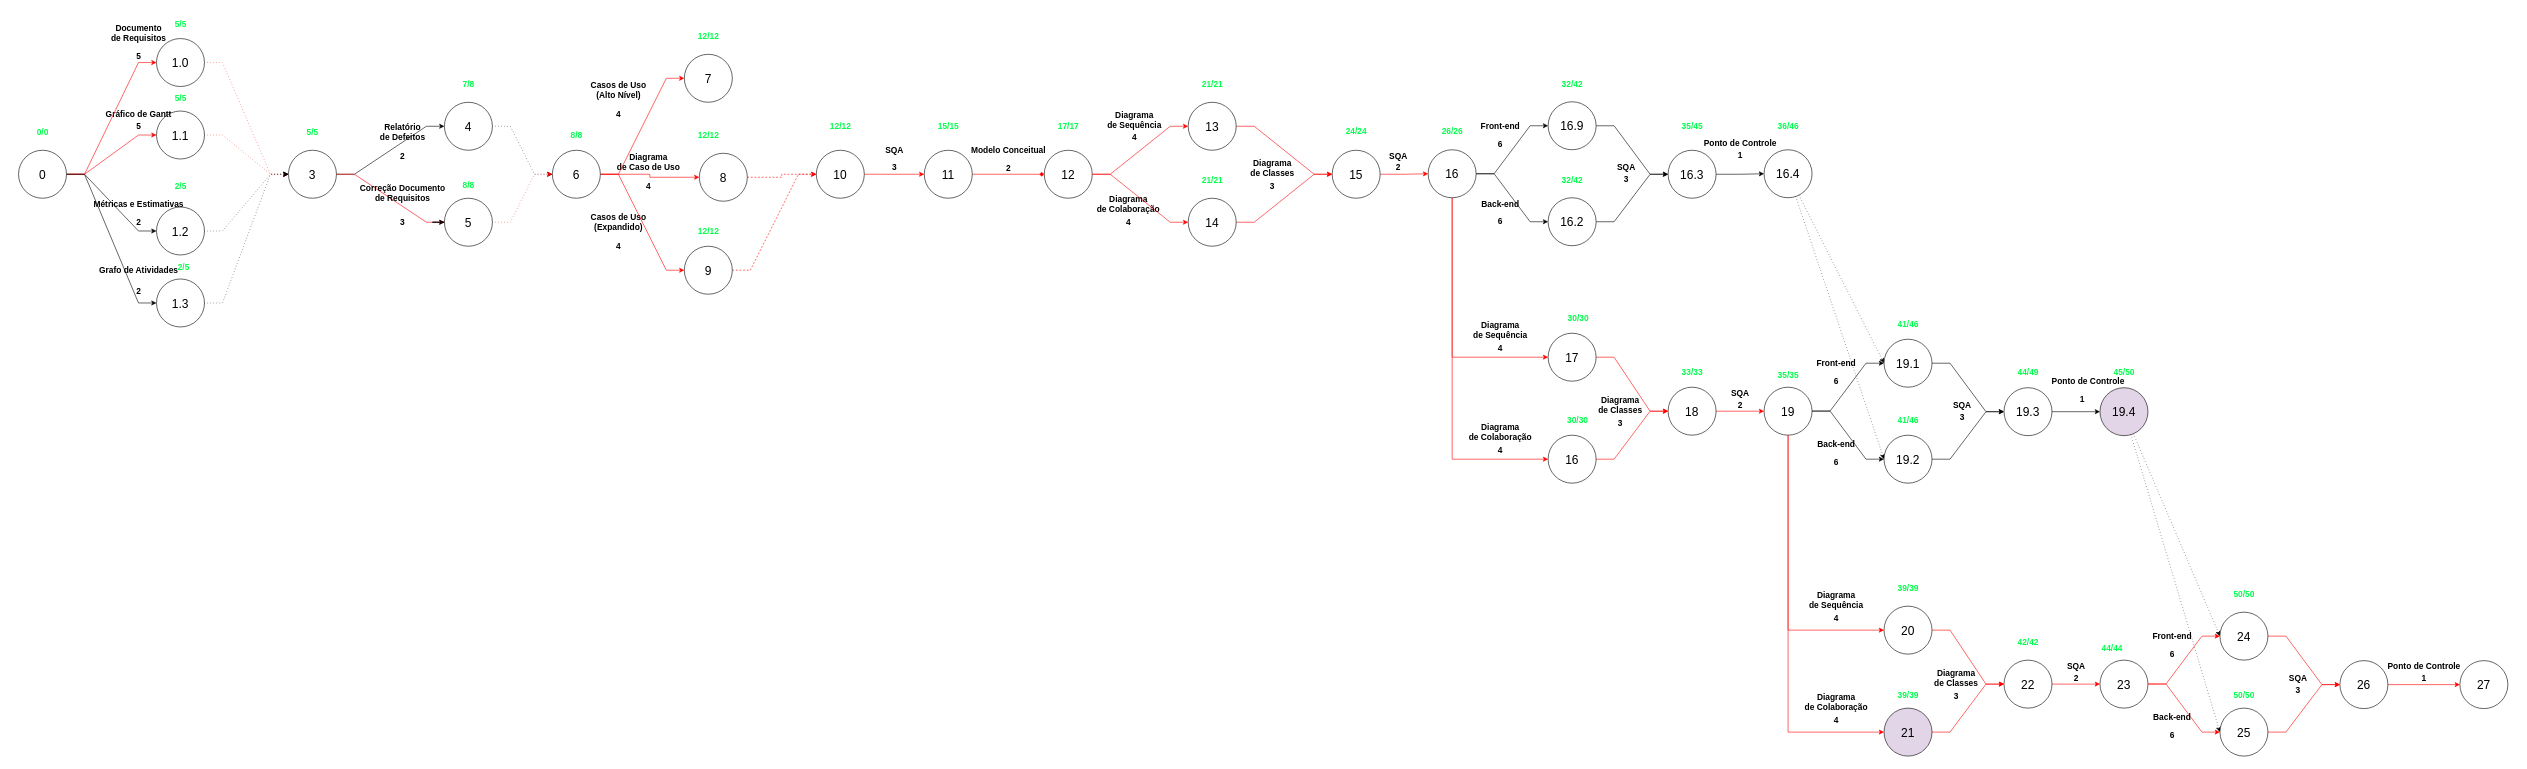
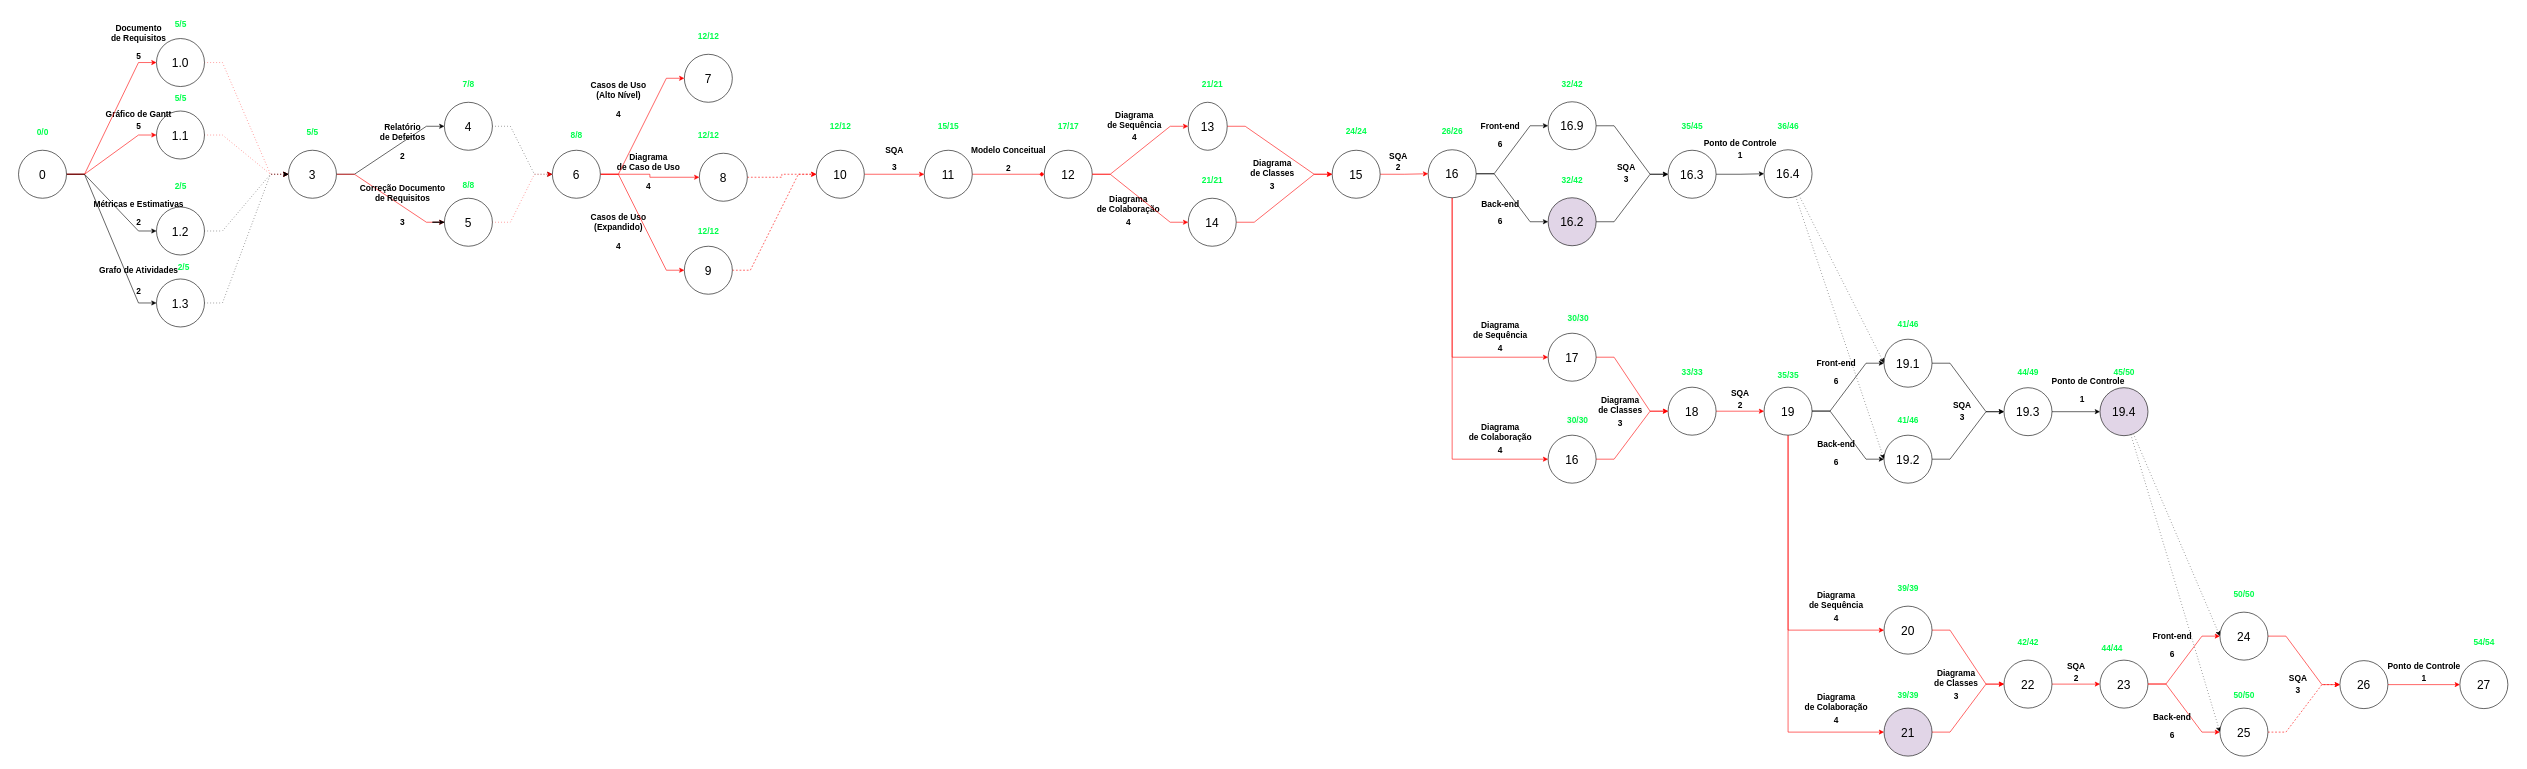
node "13": size 48x48 -> 39x48
node "16.2": fillcolor #ffffff -> #e1d5e7
node "54/54": added
edge "25" -> "26": style solid -> dashed
